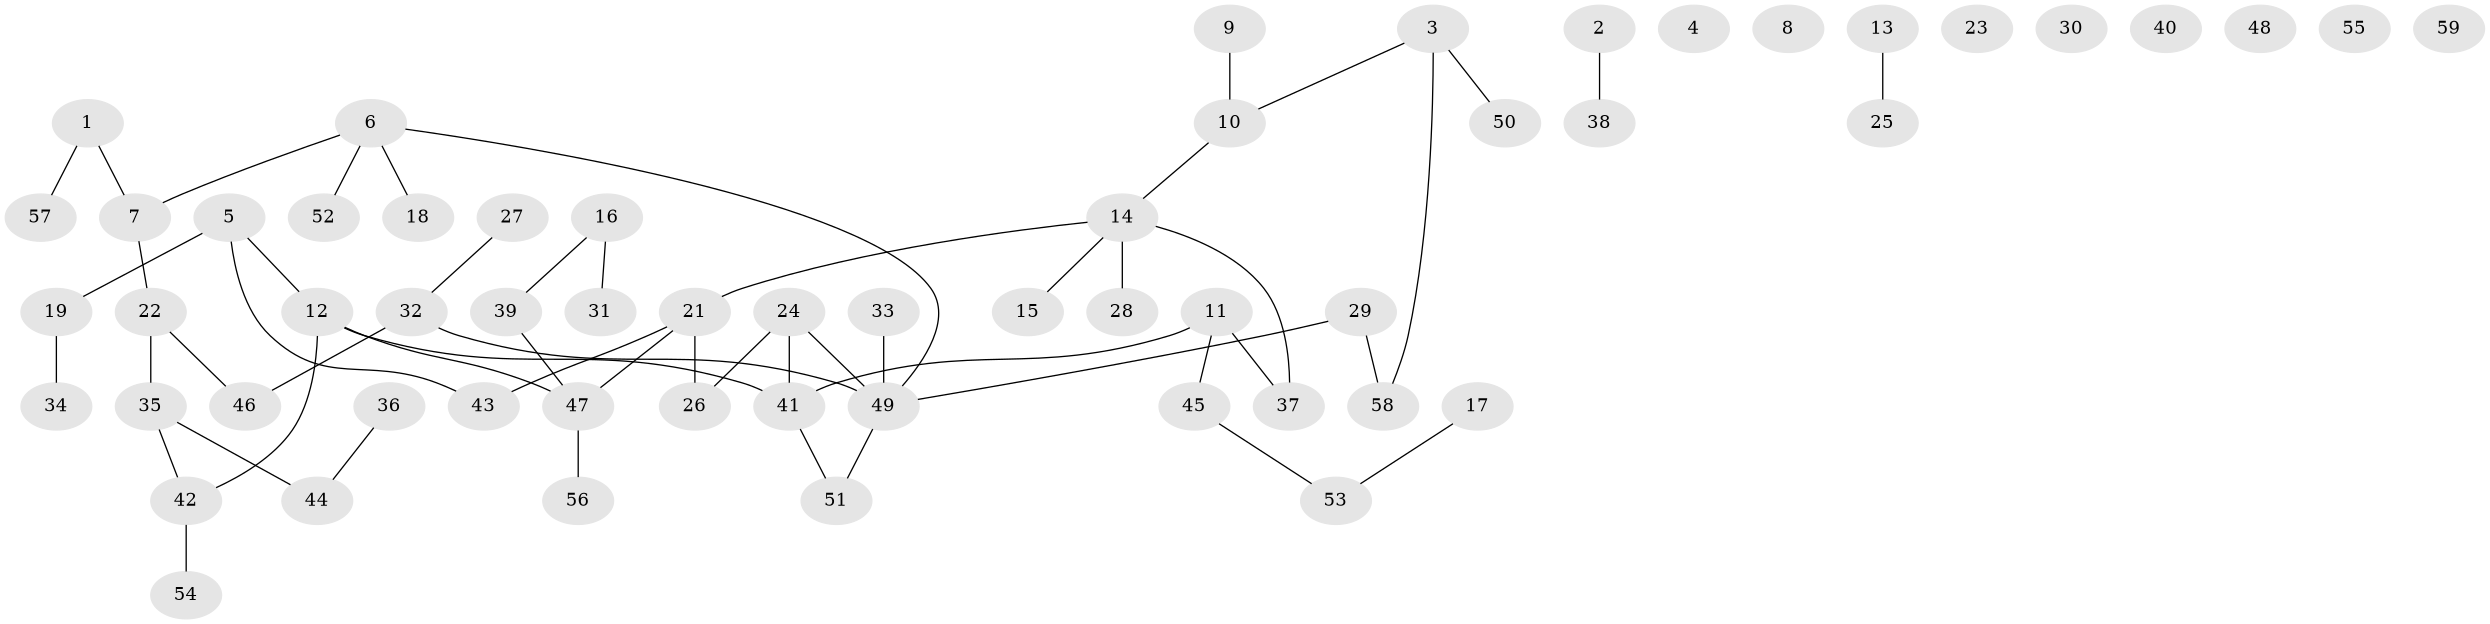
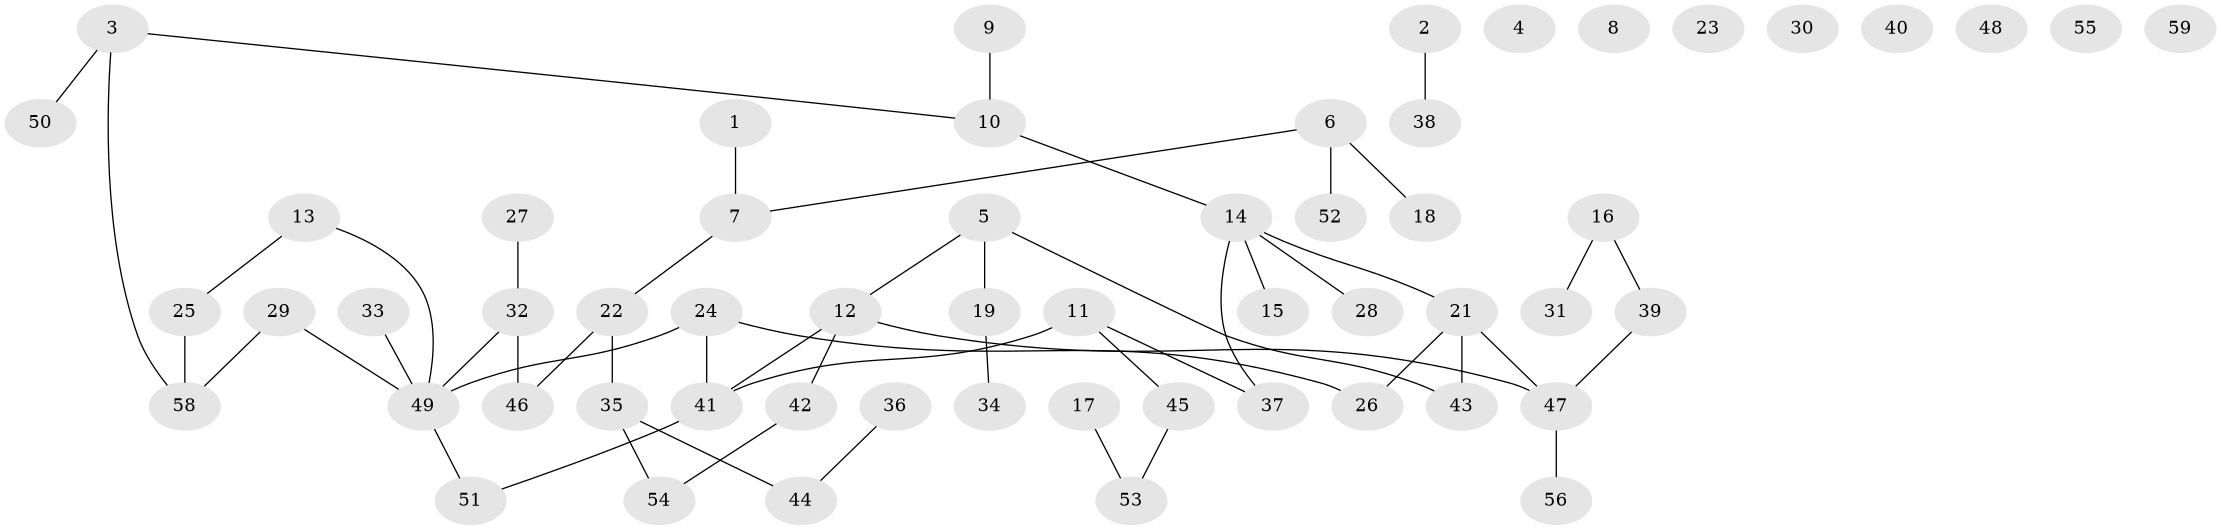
edge "6" -- "49": now "13" -- "49"
node "57": removed
edge "25" -- "58": added
edge "35" -- "42": now "35" -- "54"
